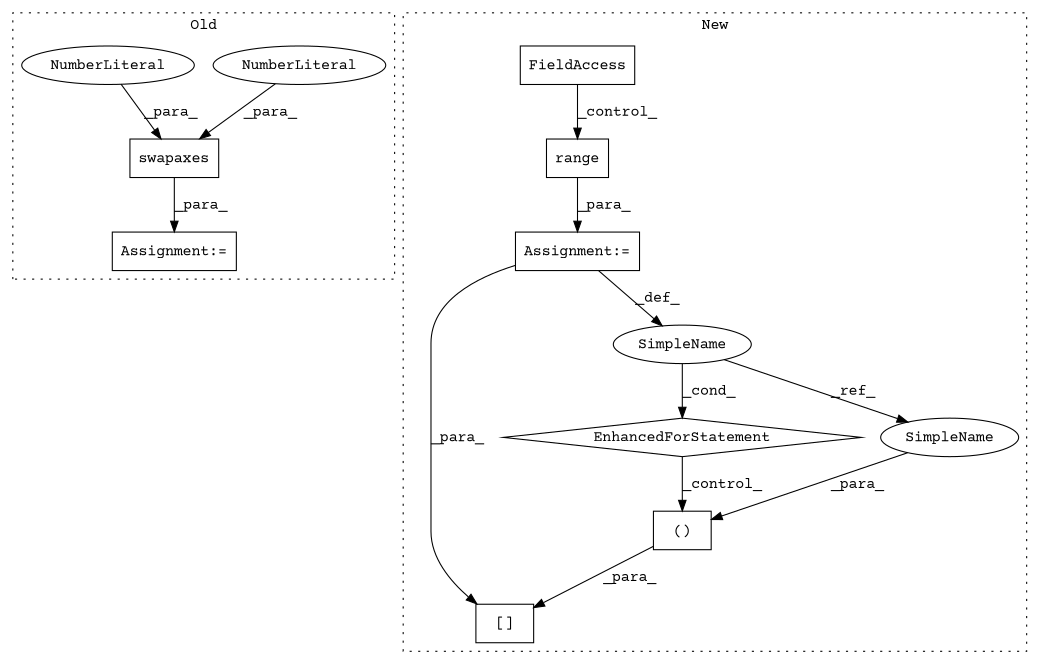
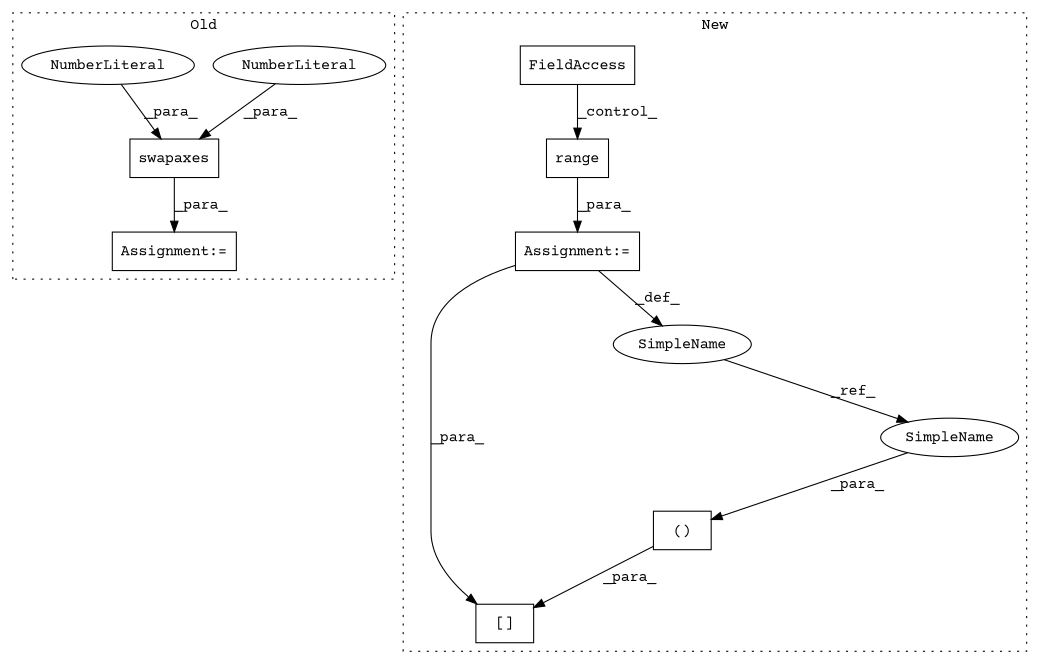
node "EnhancedForStatement": removed
